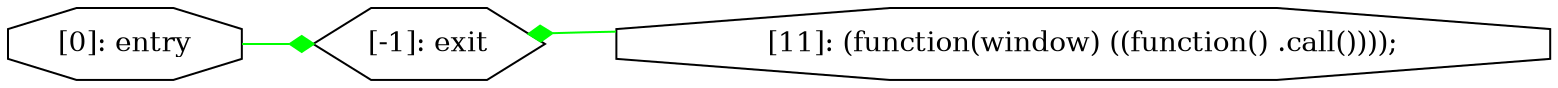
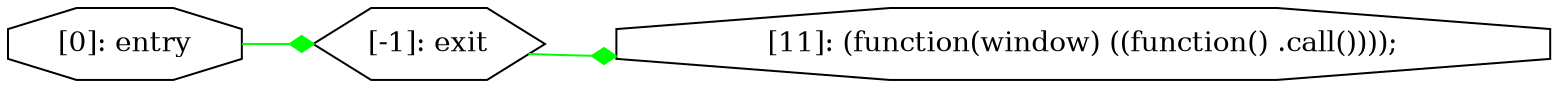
edge "[11]: (function(window) ((function() .call())));" -> "[-1]: exit": reversed
